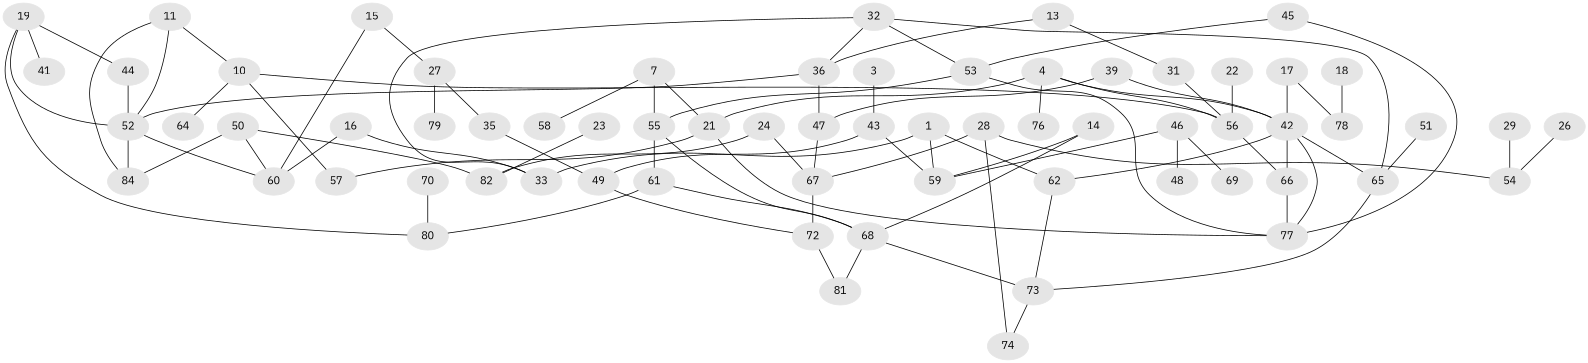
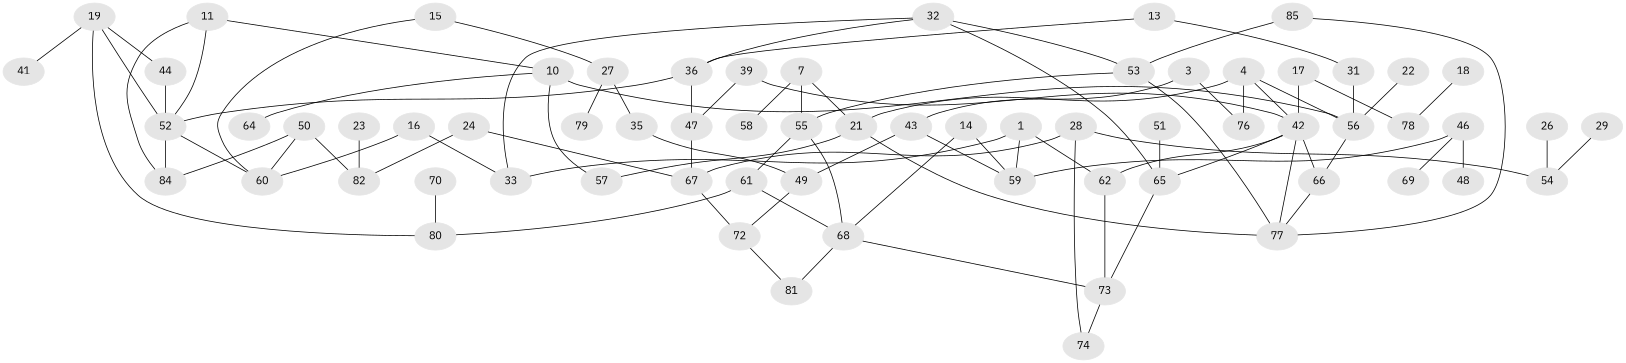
node "45": label "45" -> "85"
edge "3" -- "76": added
